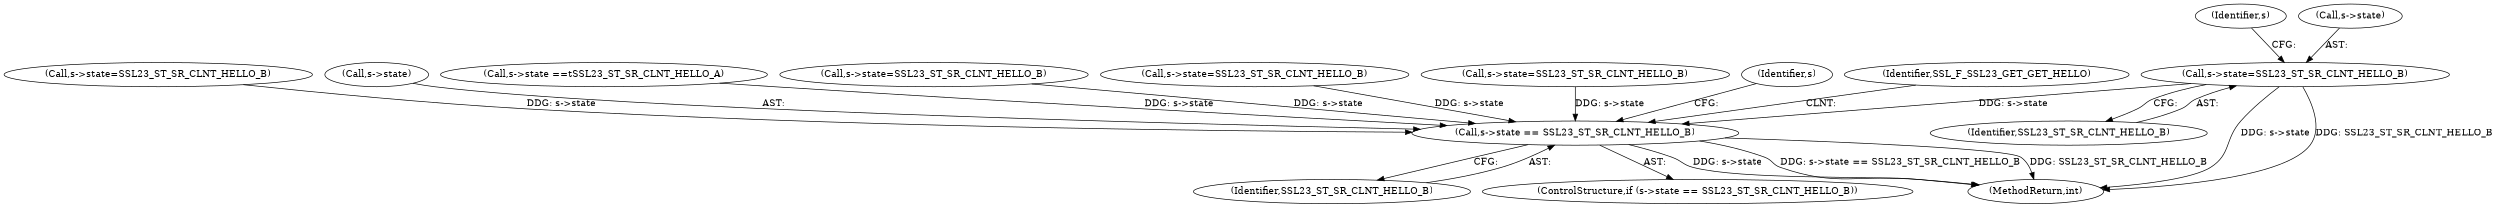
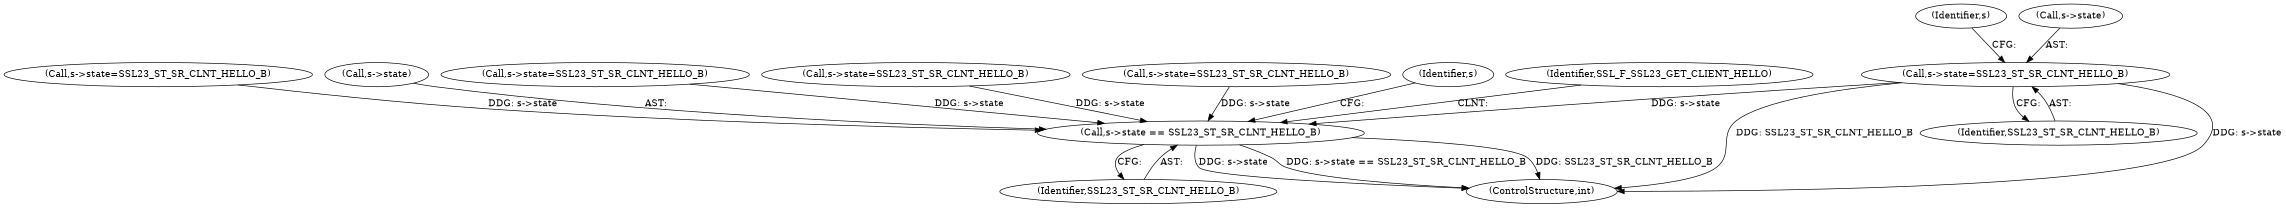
node "(Call,s->state ==tSSL23_ST_SR_CLNT_HELLO_A)": removed
node "(Identifier,SSL_F_SSL23_GET_GET_HELLO)": label "(Identifier,SSL_F_SSL23_GET_GET_HELLO)" -> "(Identifier,SSL_F_SSL23_GET_CLIENT_HELLO)"
node "(ControlStructure,if (s->state == SSL23_ST_SR_CLNT_HELLO_B))": removed
node "(MethodReturn,int)": label "(MethodReturn,int)" -> "(ControlStructure,int)"
